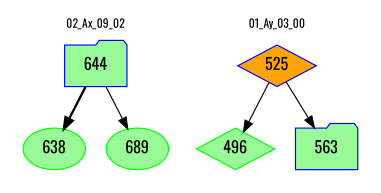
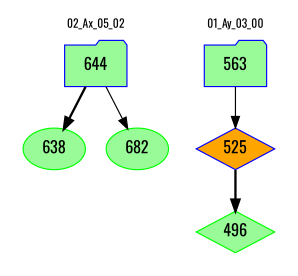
cluster "02_Ax_09_02": label "02_Ax_09_02" -> "02_Ax_05_02"
edge "525" -> "563": reversed
edge "525" -> "496": style solid -> bold
node "689": label "689" -> "682"
